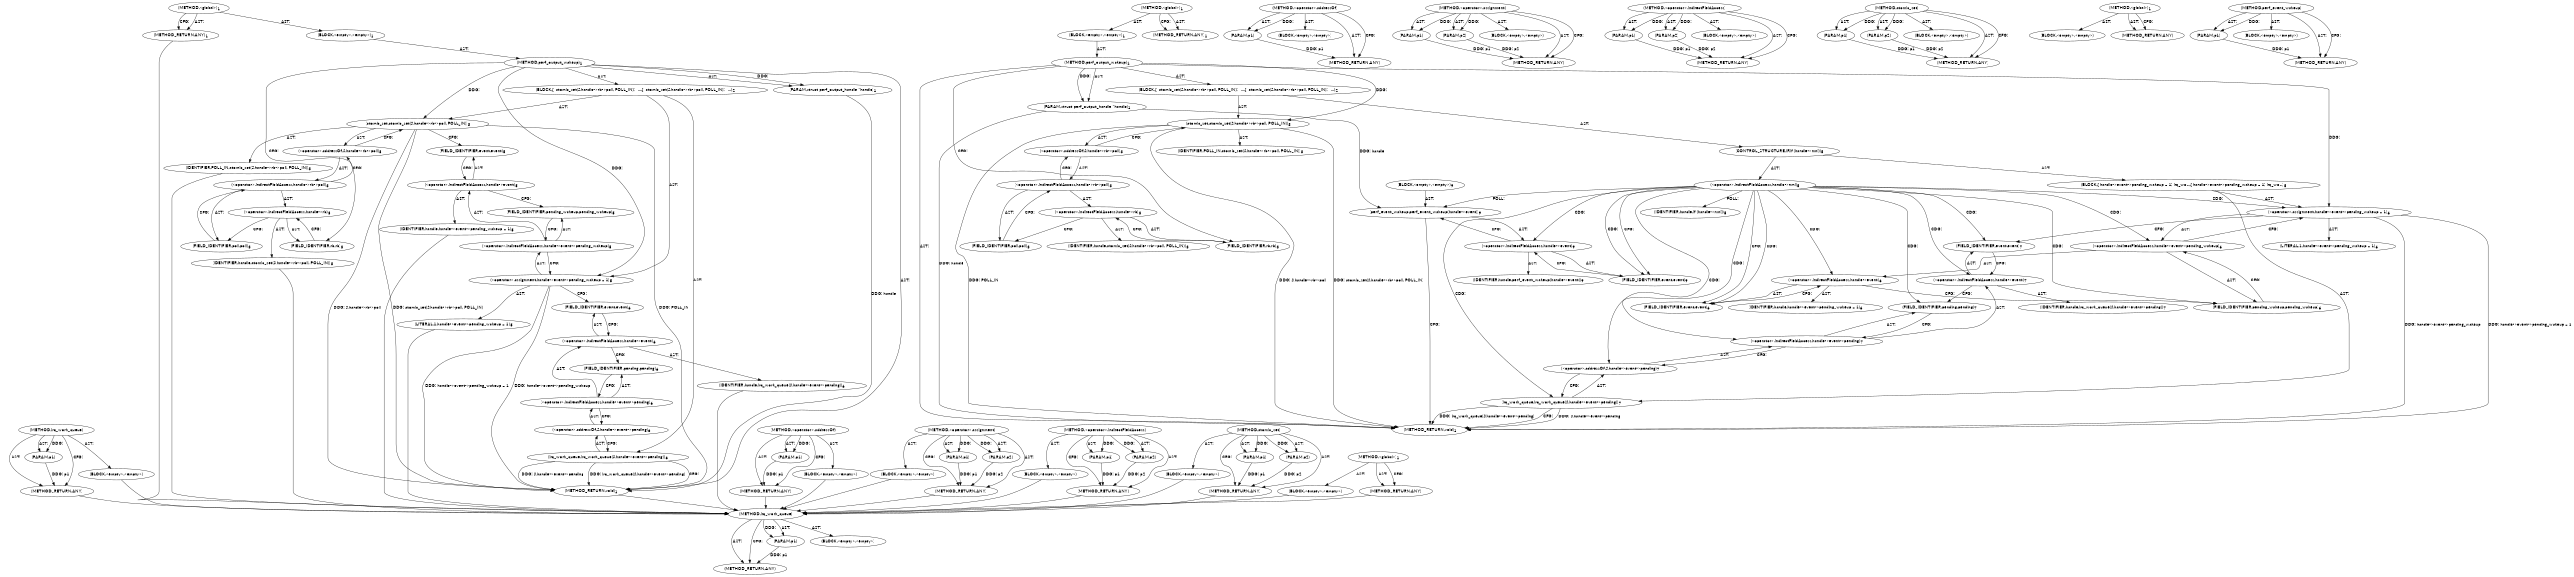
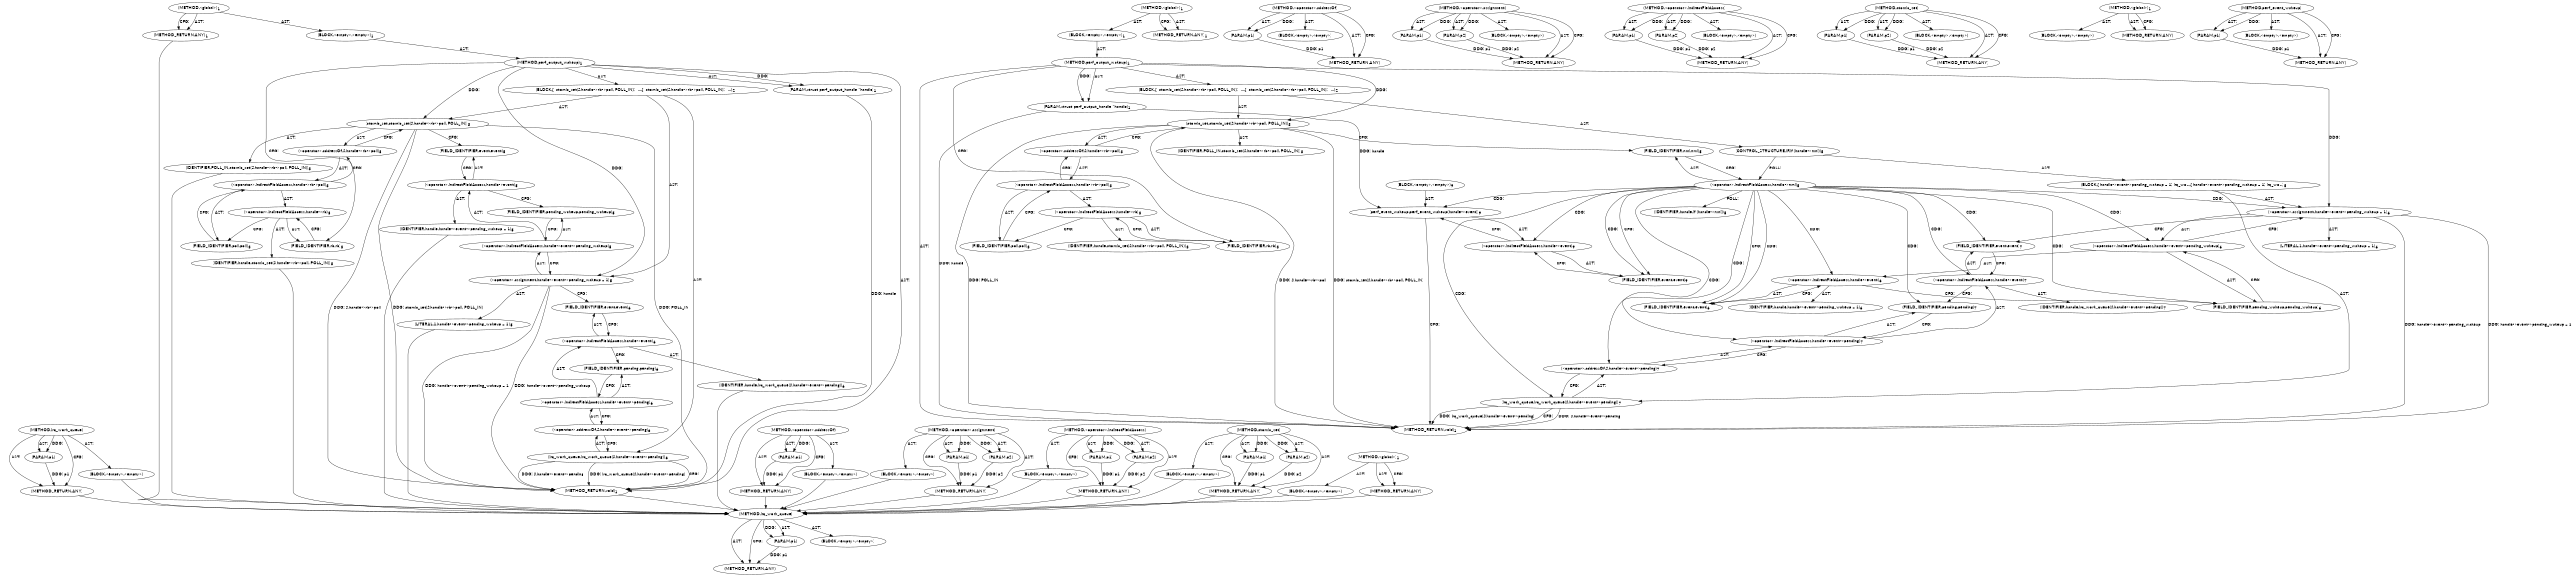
node "(FIELD_IDENTIFIER,nmi,nmi)": added
edge "(CONTROL_STRUCTURE,IF,if (handle->nmi))" -> "(<operator>.indirectFieldAccess,handle->nmi)": label "AST: " -> "POLL: "
edge "(<operator>.indirectFieldAccess,handle->nmi)" -> "(perf_event_wakeup,perf_event_wakeup(handle->event))": label "POLL: " -> "CDG: "
node "(IDENTIFIER,handle,perf_event_wakeup(handle->event))": removed
